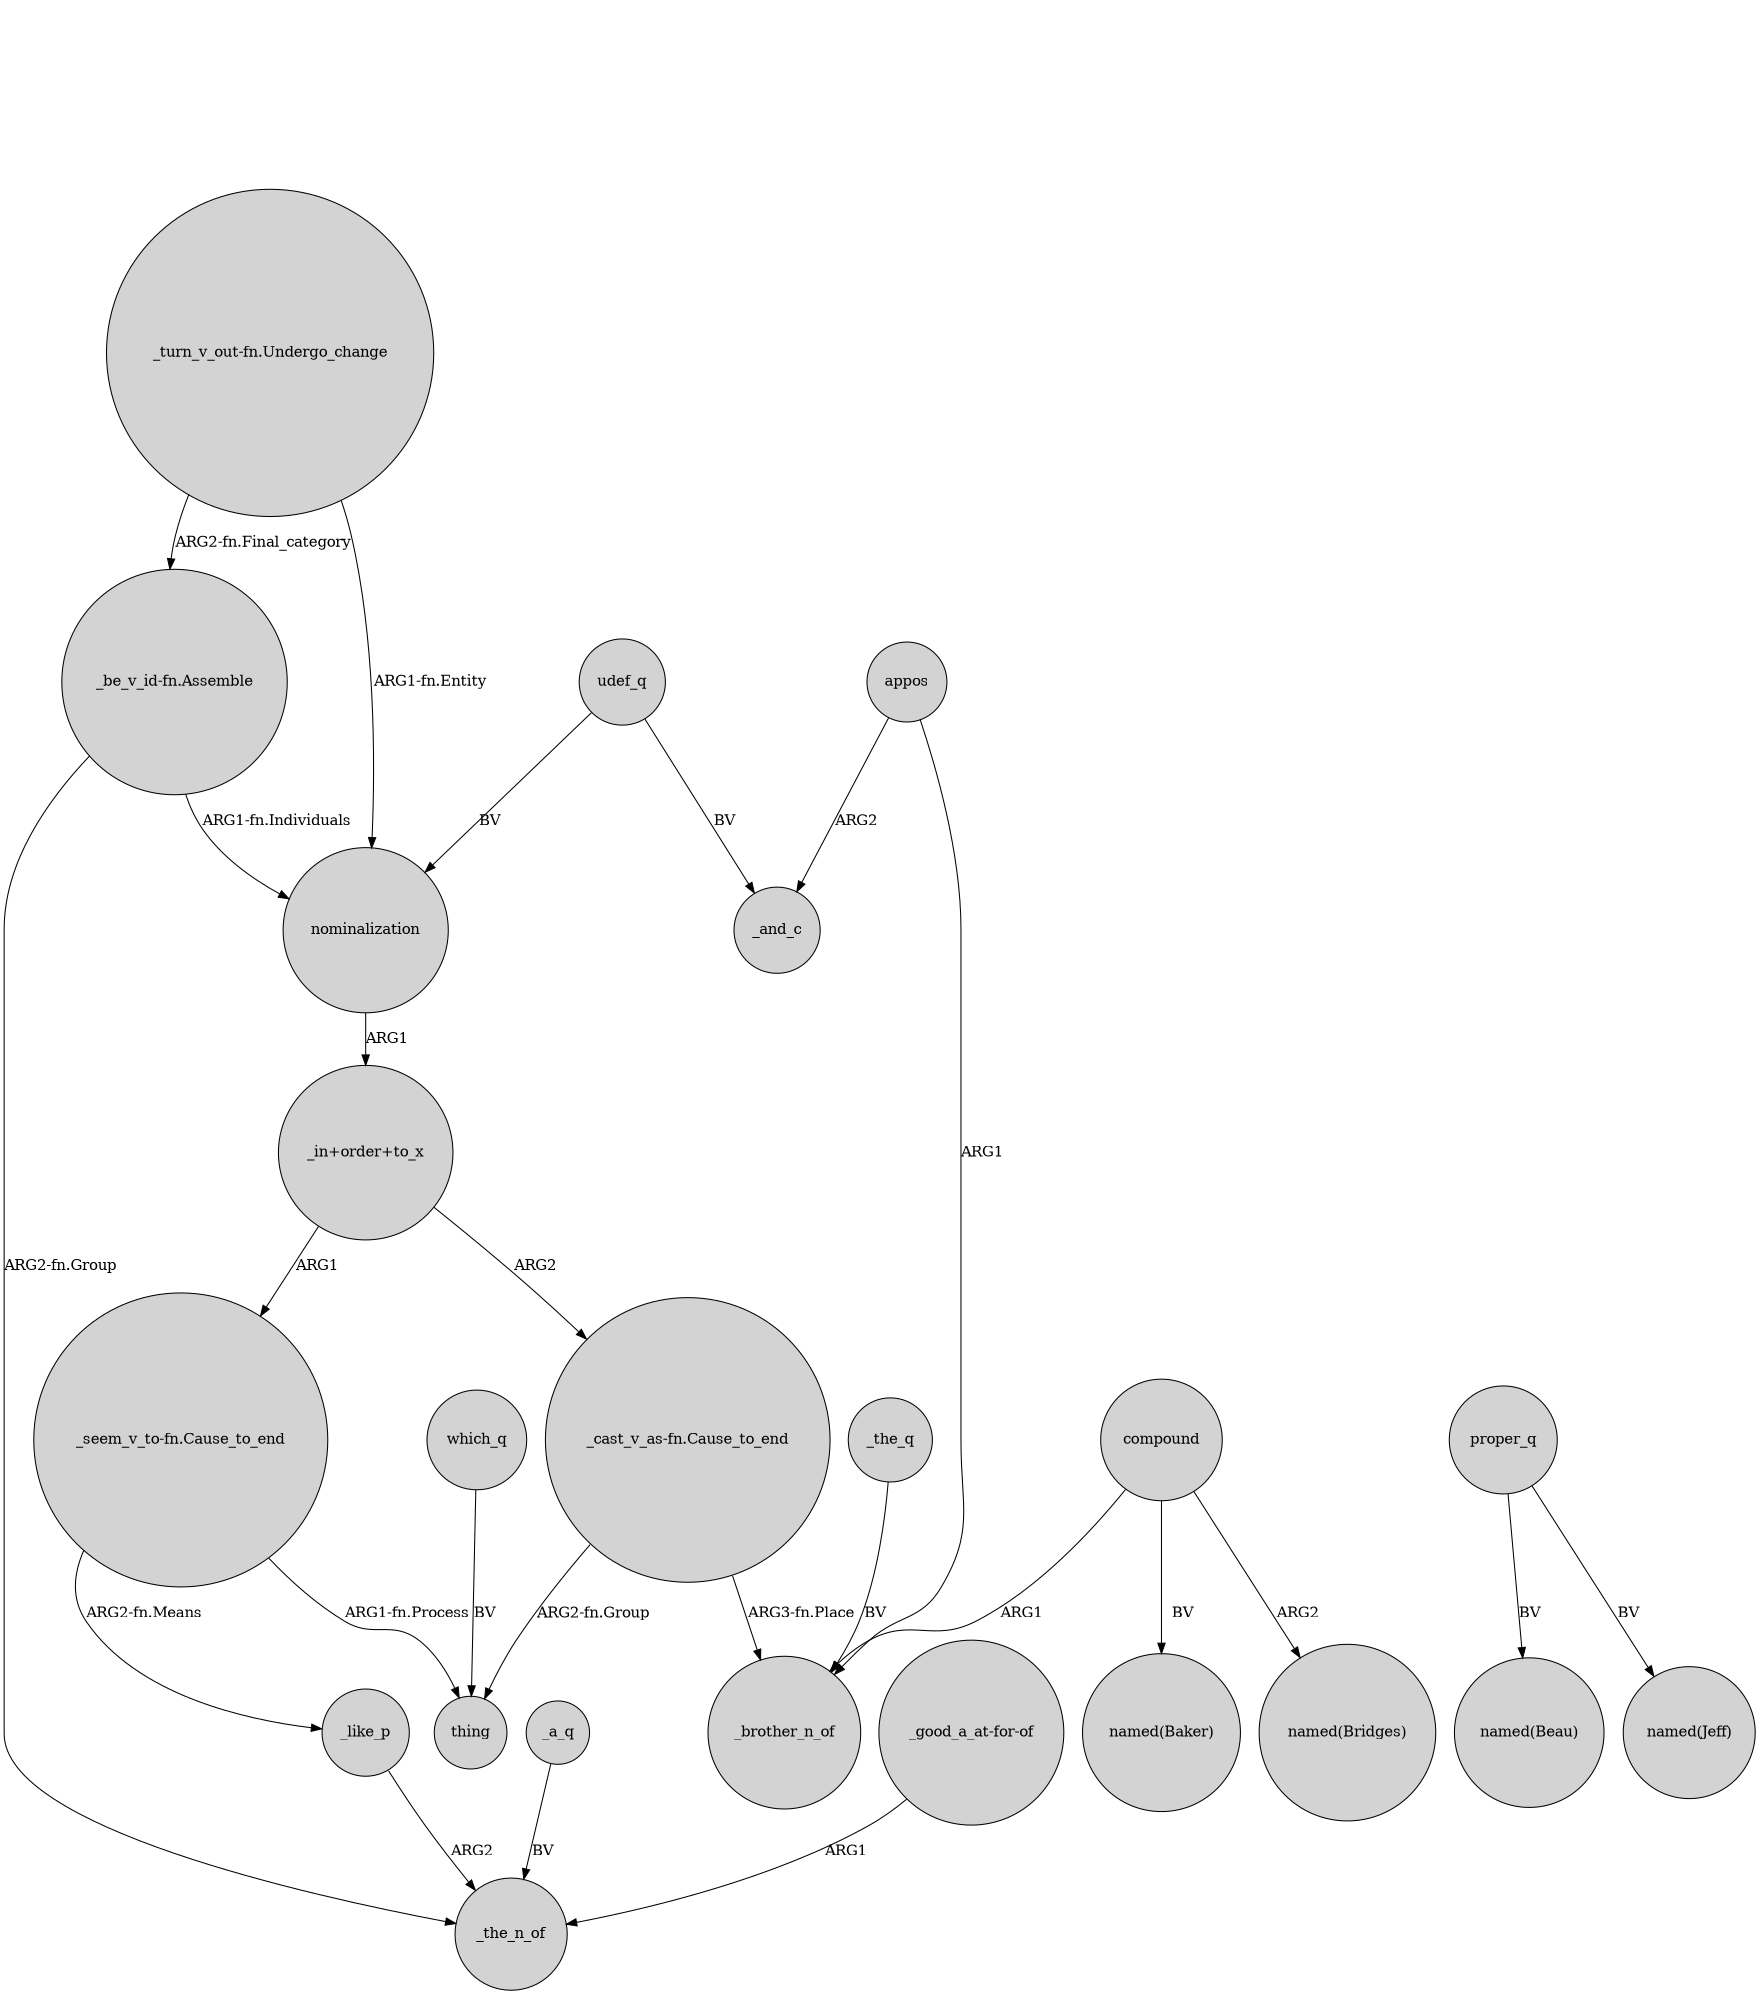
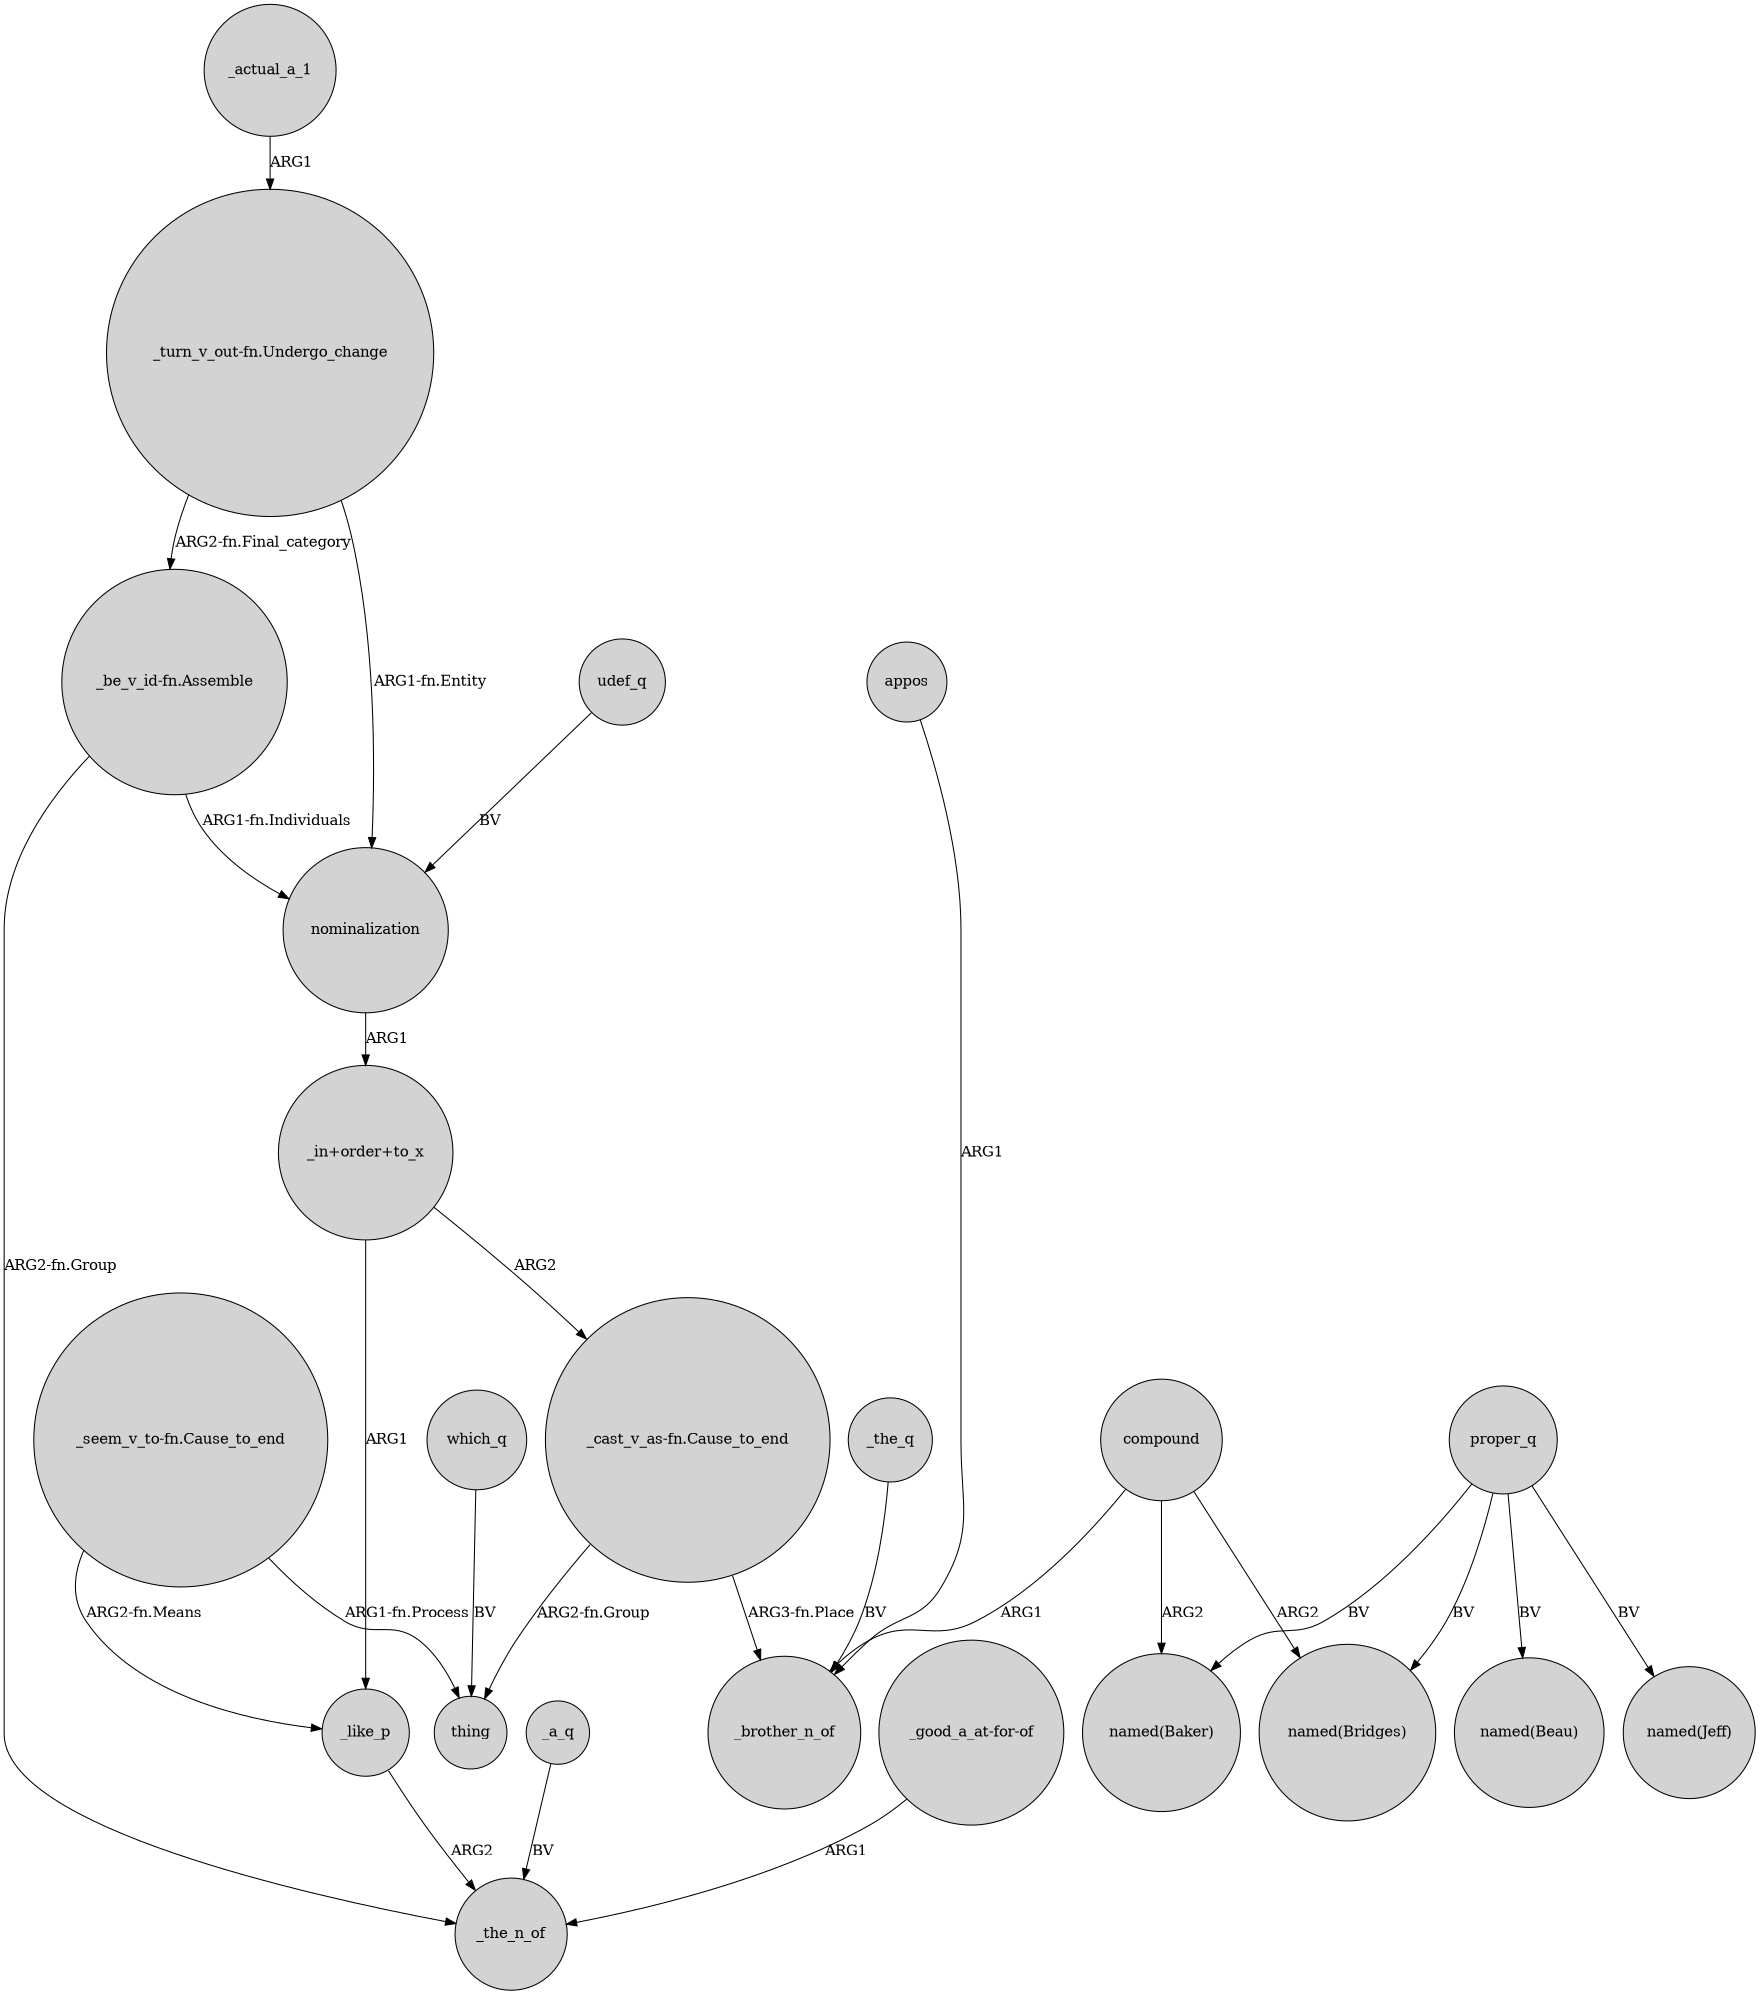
node "_actual_a_1": added
node "_and_c": removed
edge "_in+order+to_x" -> "_seem_v_to-fn.Cause_to_end": now "_in+order+to_x" -> "_like_p"
edge "proper_q" -> "named(Bridges)": added, label "BV"
edge "proper_q" -> "named(Baker)": added, label "BV"
edge "compound" -> "named(Baker)": label "BV" -> "ARG2"
